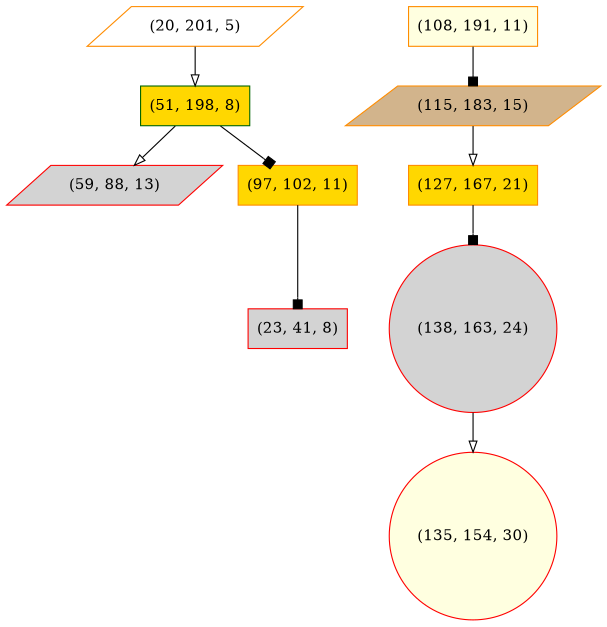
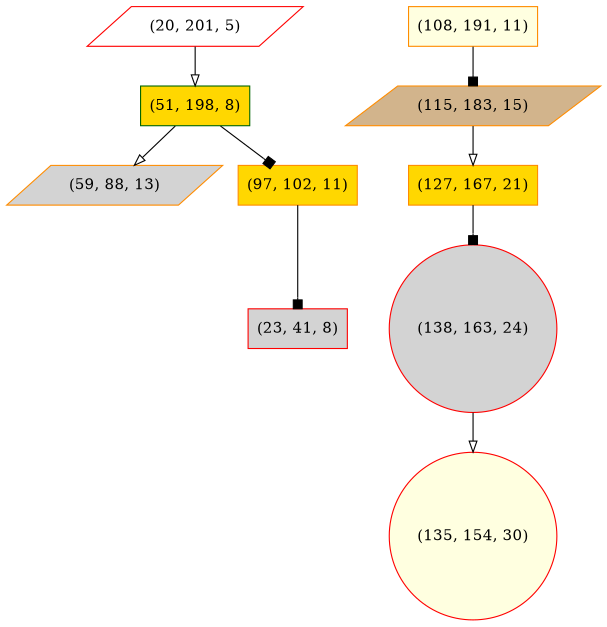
node "(20, 201, 5)": color darkorange -> red
node "(59, 88, 13)": color red -> darkorange
